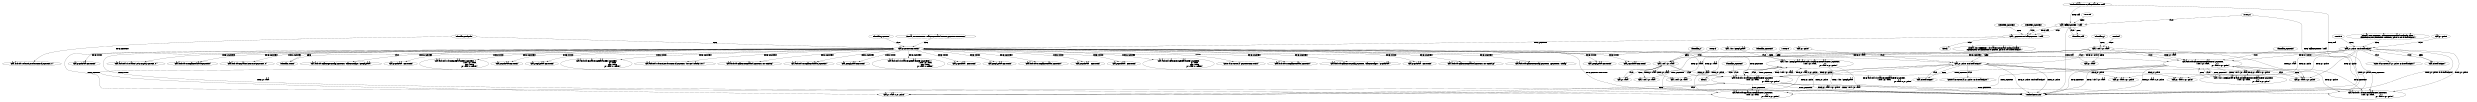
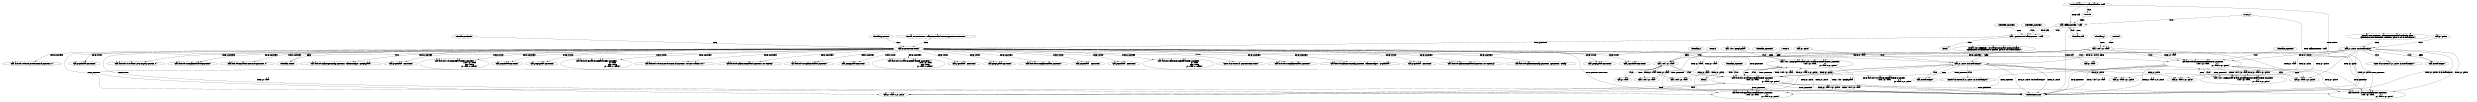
edge "(MethodParameterIn,effect_handle_t  self)" -> "1000109": added, label "AST:"
node "1000579": removed
edge "(Identifier,cmdCode)" -> "(Call,android::VolumeSetVolumeLevel(pContext, 0))": now "(Call,pContext == NULL)" -> "(Call,android::VolumeSetVolumeLevel(pContext, 0))"
edge "(MethodParameterIn,effect_handle_t  self)" -> "(MethodReturn,int)": label "DDG: self" -> "DDG: NULL"
